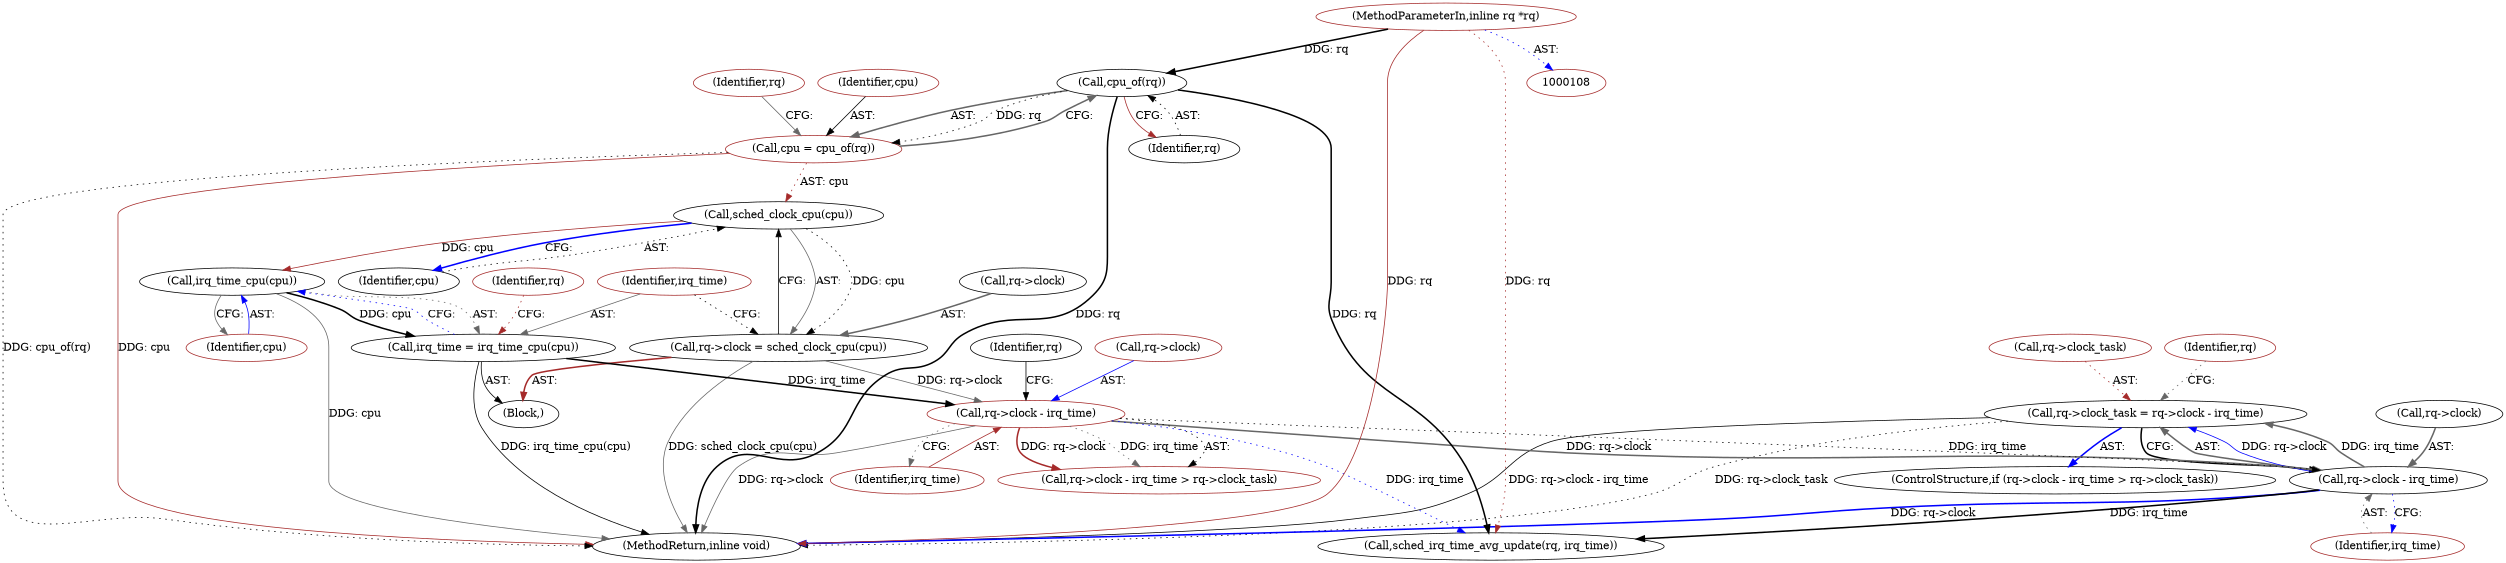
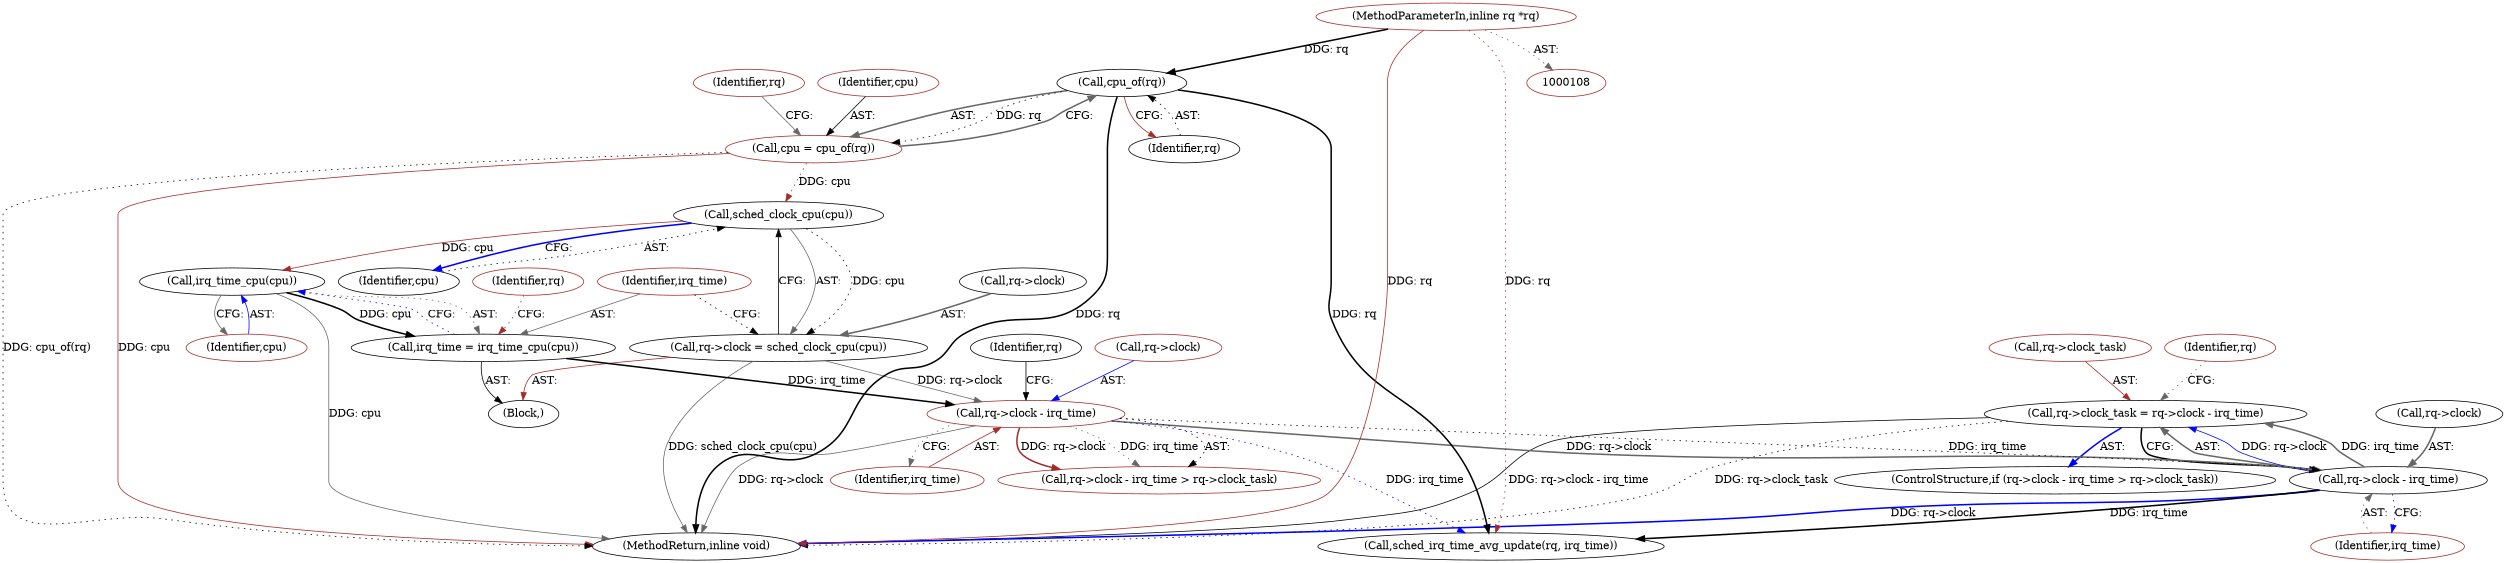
edge "(MethodParameterIn,inline rq *rq)" -> "1000108": color blue -> gray40
edge "(Call,cpu = cpu_of(rq))" -> "(Call,sched_clock_cpu(cpu))": label "AST: cpu" -> "DDG: cpu"
edge "(Call,rq->clock = sched_clock_cpu(cpu))" -> "(Block,)": style bold -> solid
edge "(Call,rq->clock_task)" -> "(Call,rq->clock_task = rq->clock - irq_time)": style dotted -> solid
edge "(Call,irq_time = irq_time_cpu(cpu))" -> "(MethodReturn,inline void)": removed, label "DDG: irq_time_cpu(cpu)"
